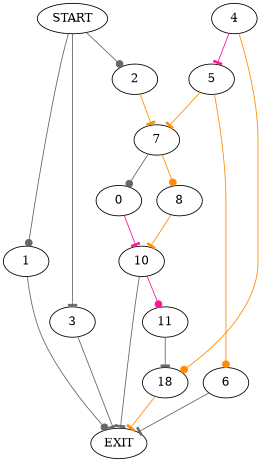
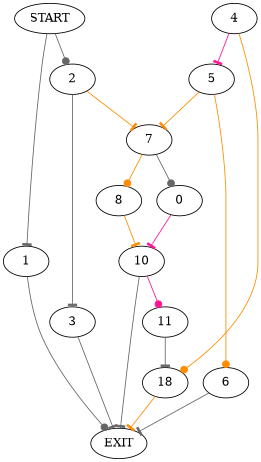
edge "START" -> "1": arrowhead dot -> tee
edge "START" -> "3": now "2" -> "3"
